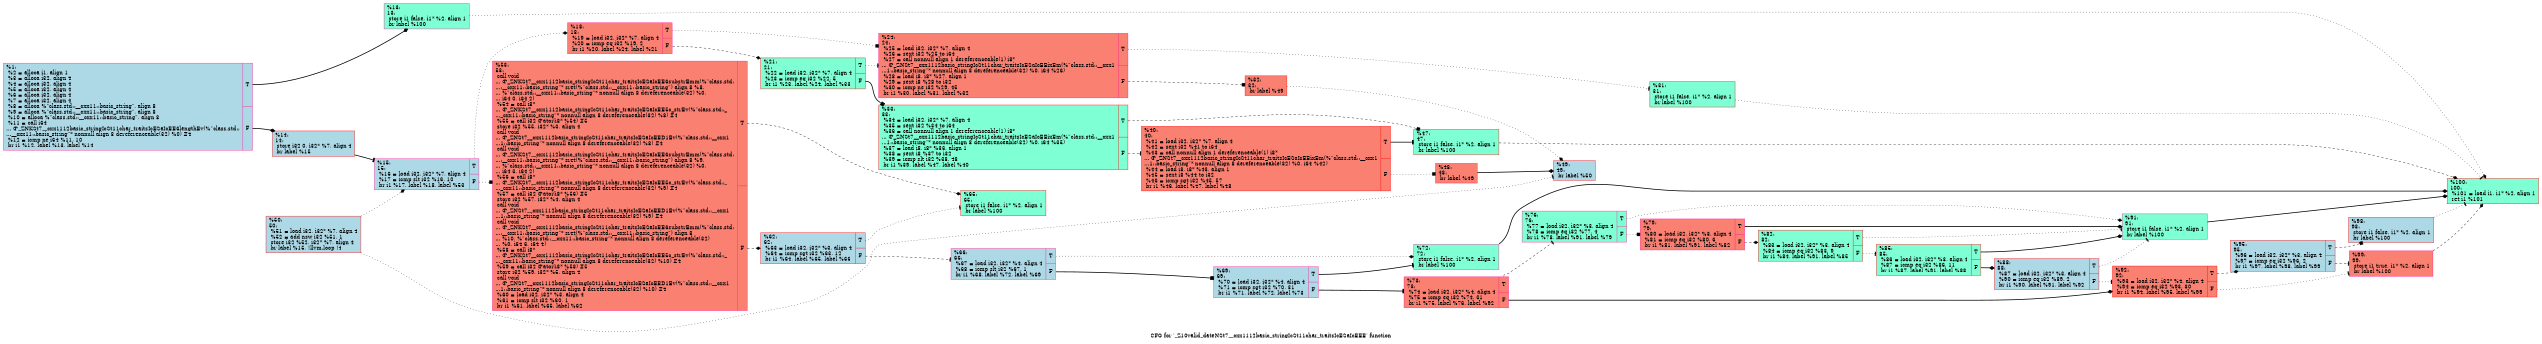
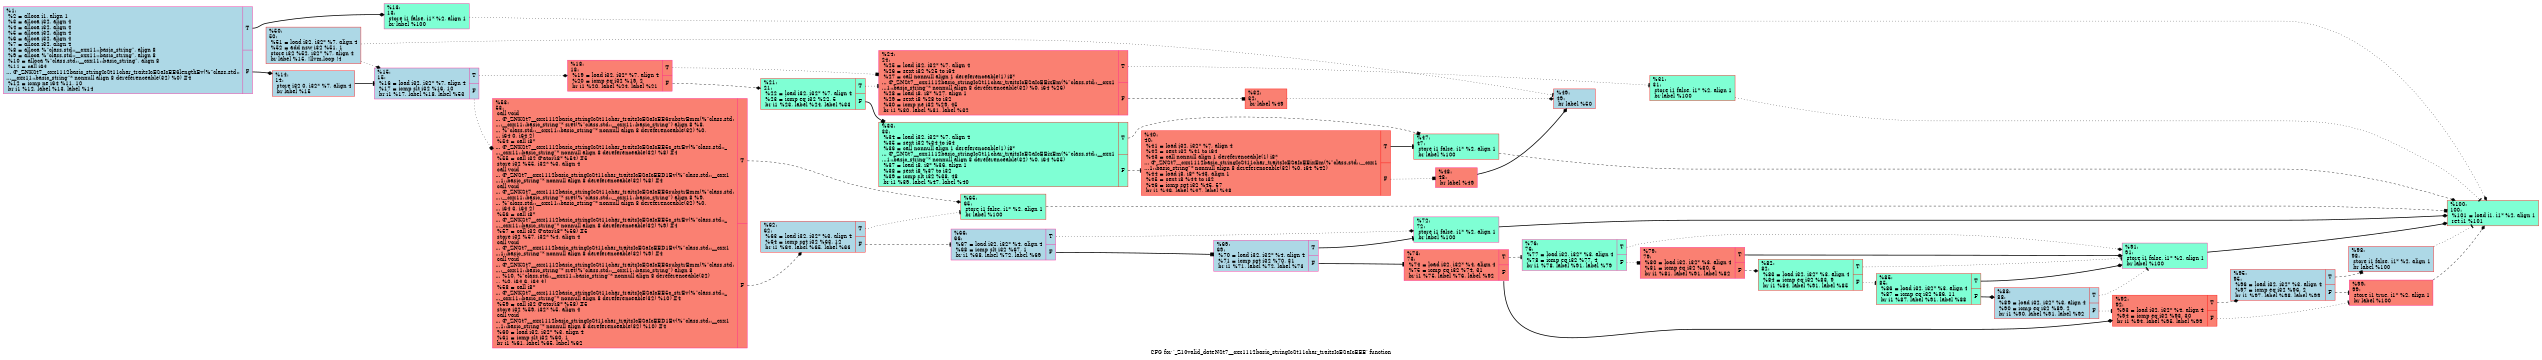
edge "%65:" -> "%100:": added
node "%88:": text "%87 = load i32, i32* %3, align 4" -> "%89 = load i32, i32* %3, align 4"
